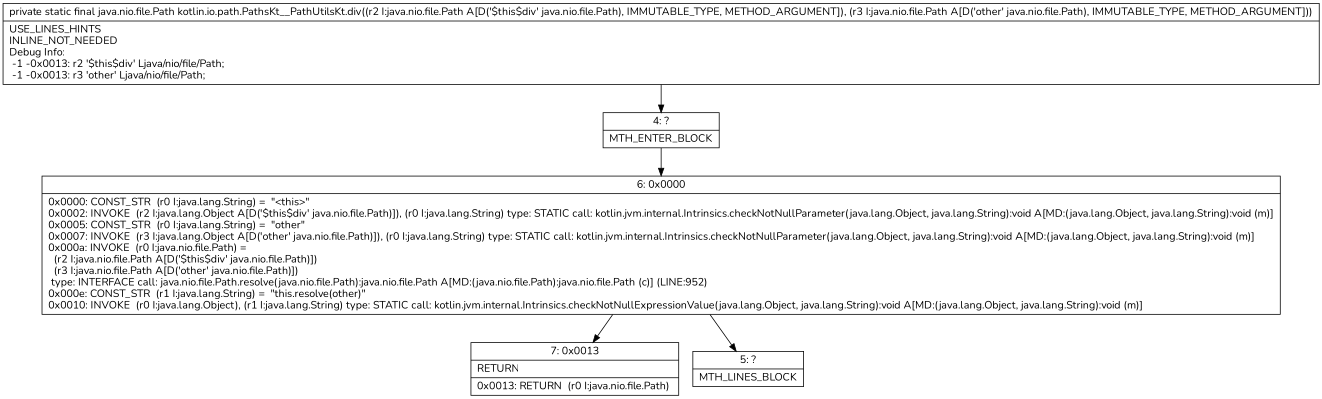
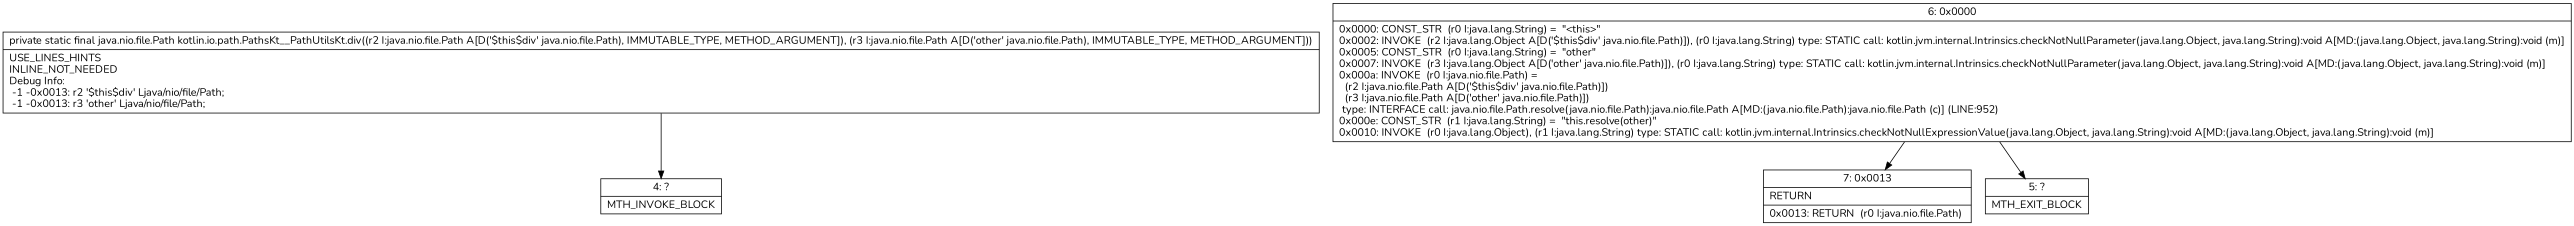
node "4: ?": text "MTH_ENTER_BLOCK" -> "MTH_INVOKE_BLOCK"
edge "4: ?" -> "6: 0x0000": removed
node "5: ?": text "MTH_LINES_BLOCK" -> "MTH_EXIT_BLOCK"
